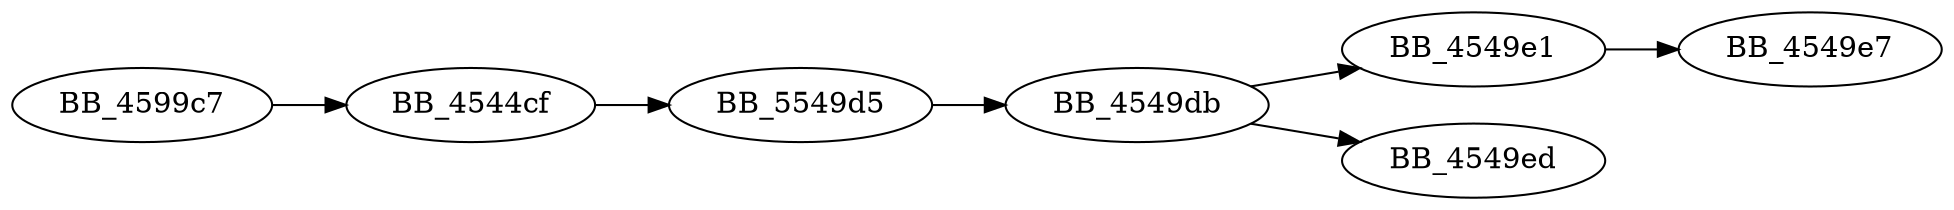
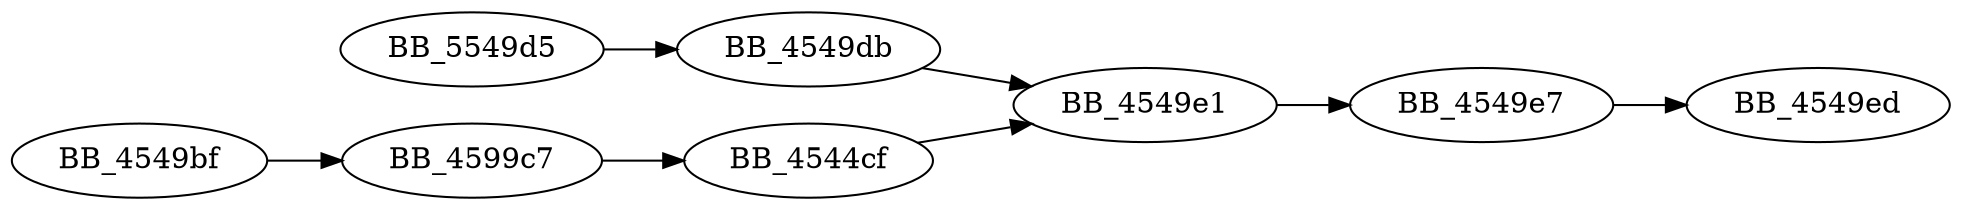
edge "BB_4544cf" -> "BB_5549d5": now "BB_4544cf" -> "BB_4549e1"
edge "BB_4549db" -> "BB_4549ed": now "BB_4549e7" -> "BB_4549ed"
node "BB_4549bf": added
